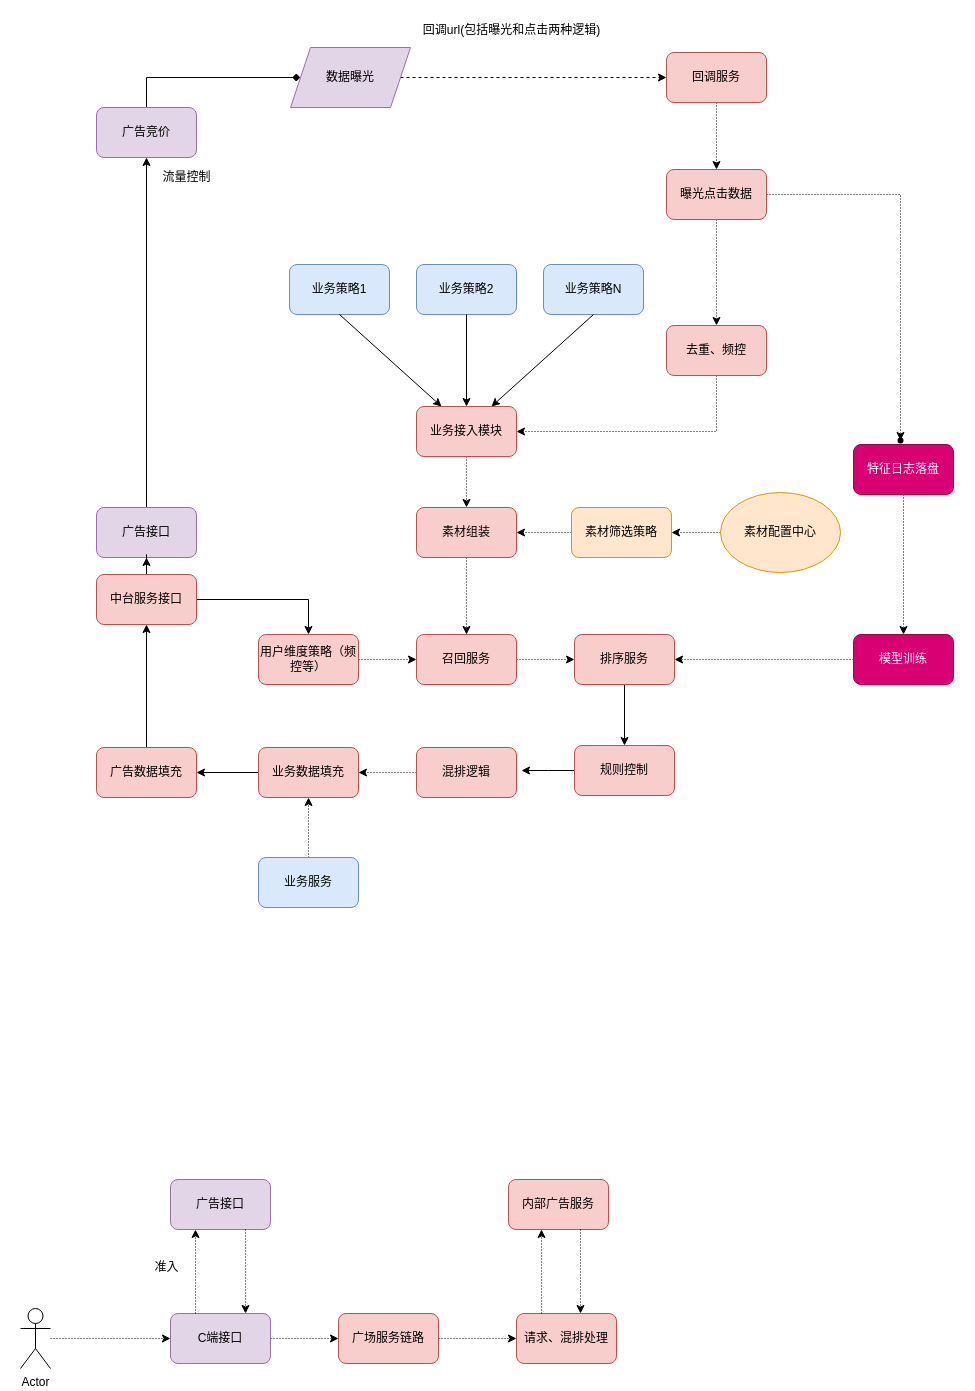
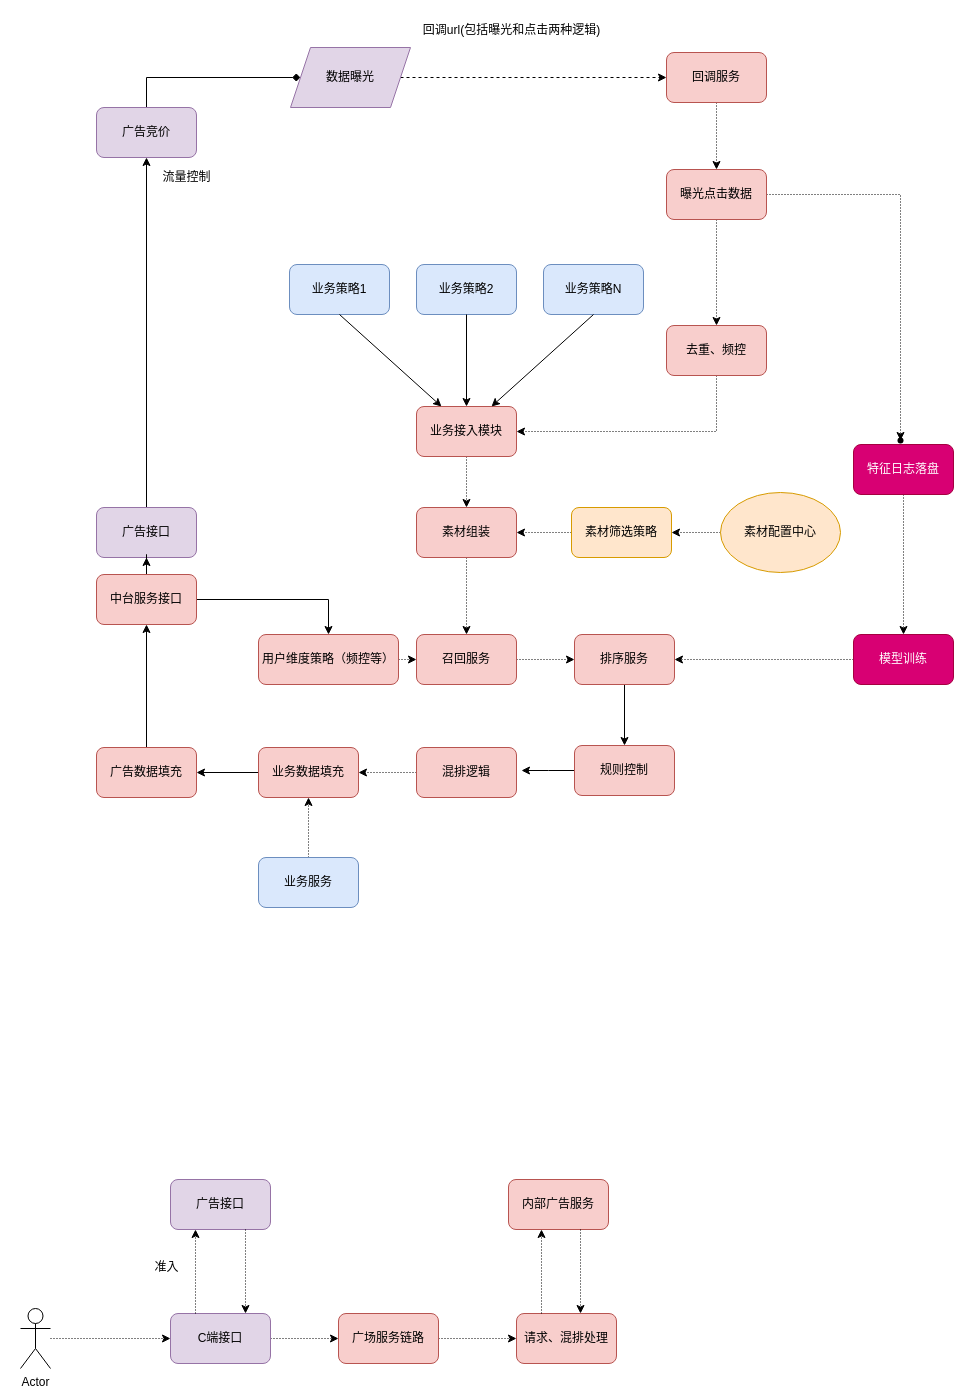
node "用户维度策略（频控等）": size 100x50 -> 140x50
